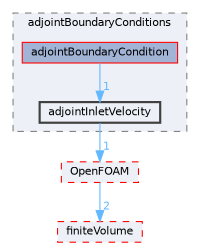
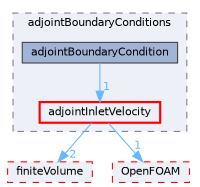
node "adjointBoundaryCondition": color red -> grey25
node "adjointInletVelocity": color grey25 -> red
edge "OpenFOAM" -> "finiteVolume": now "adjointInletVelocity" -> "finiteVolume"
